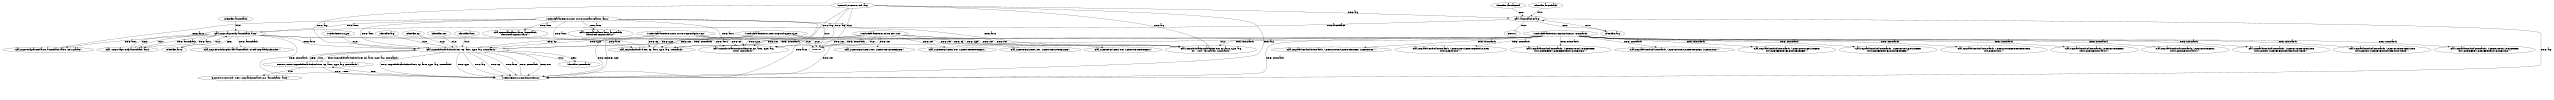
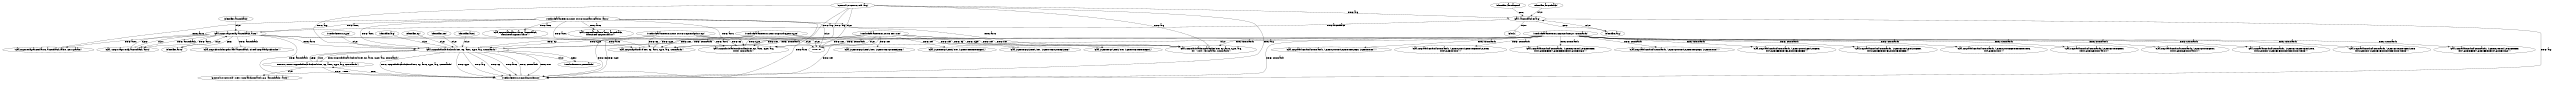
node "(Return,)": label "(Return,)" -> "(Block,)"
edge "(Call,sctp_vtag_verify(asconf_ack, asoc))" -> "(MethodReturn,sctp_disposition_t)": label "DDG: commands" -> "DDG: asconf_ack"
node "(Identifier,commands)": label "(Identifier,commands)" -> "(MethodReturn,commands)"
